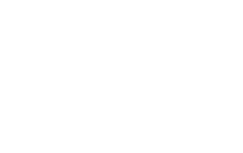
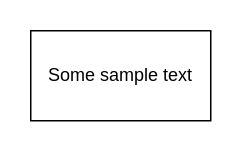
node "Some sample text": added
